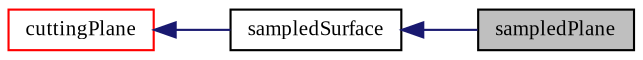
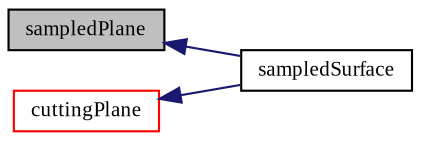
edge "sampledPlane" -> "sampledSurface": reversed
